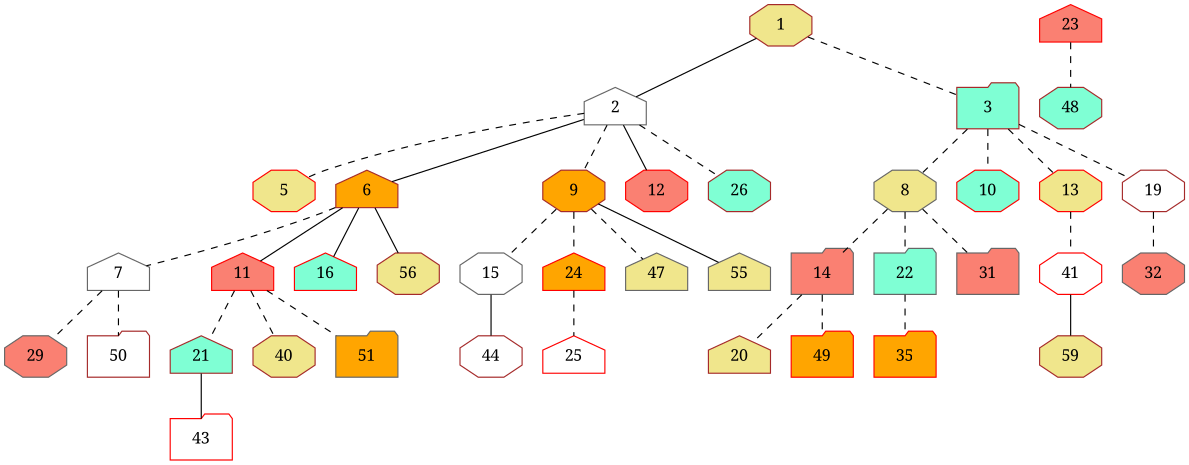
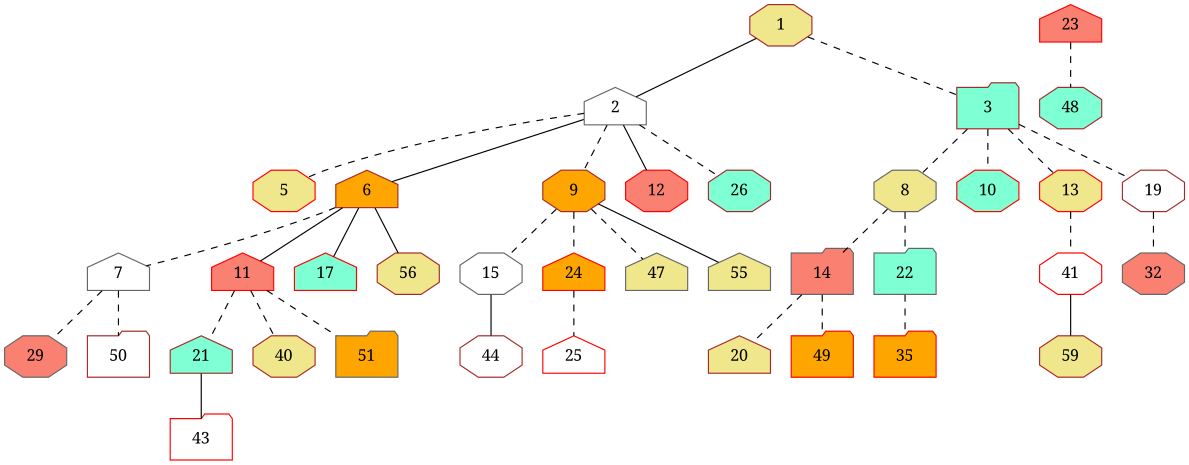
node "16": label "16" -> "17"
node "31": removed
